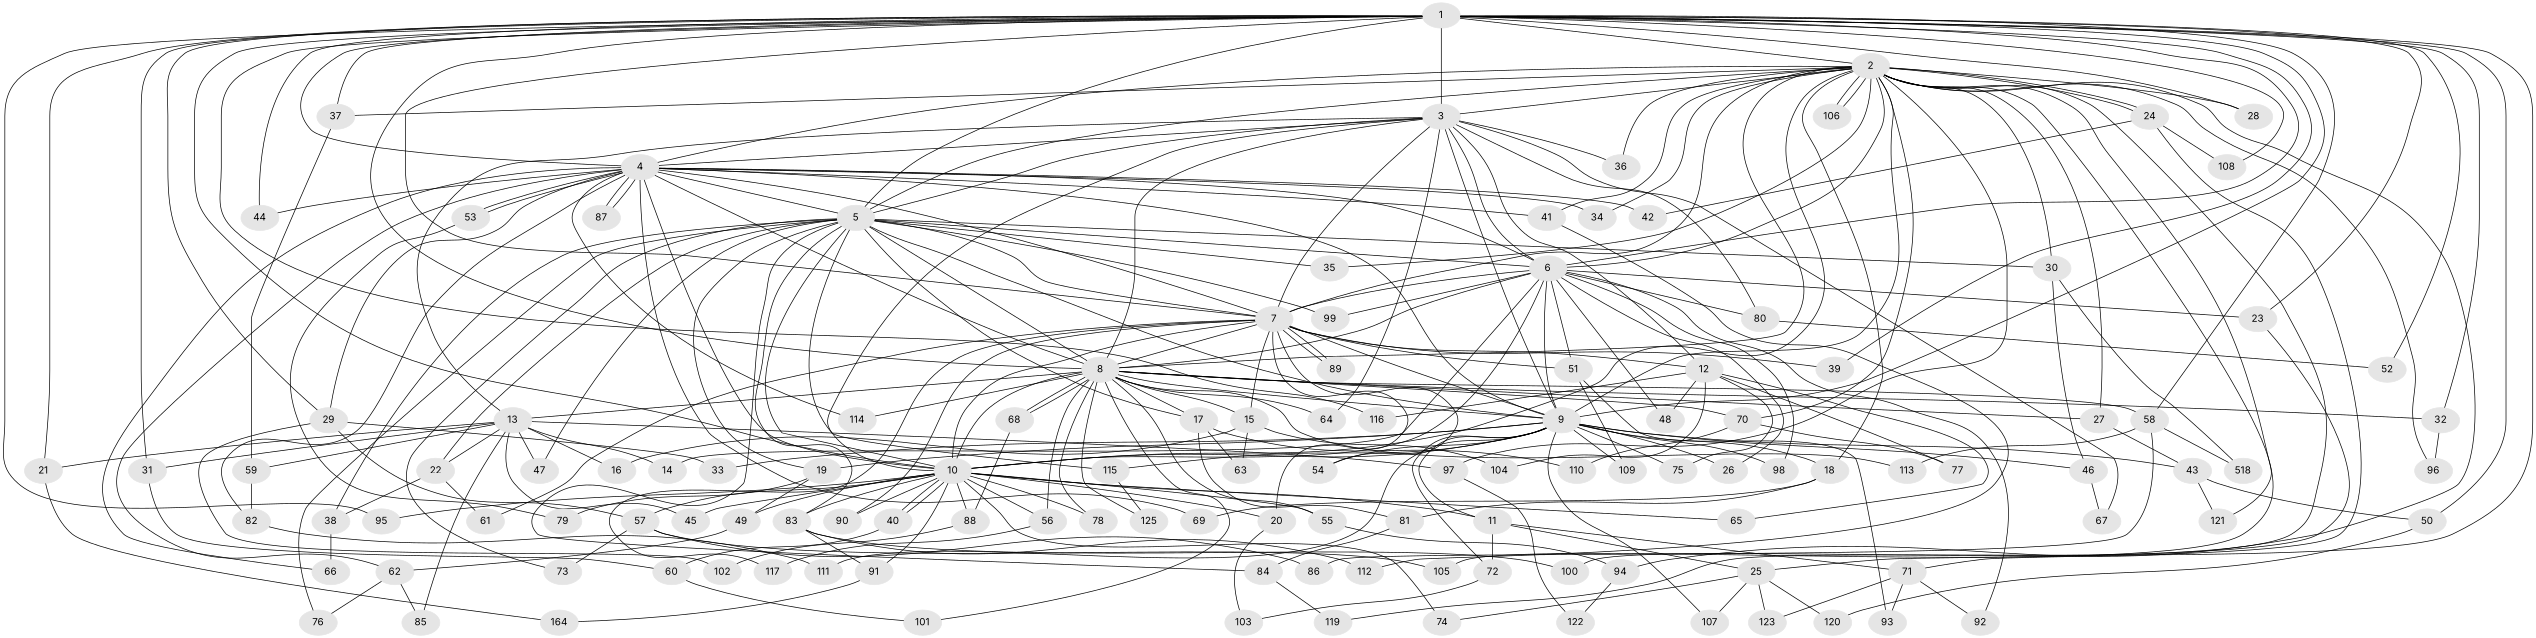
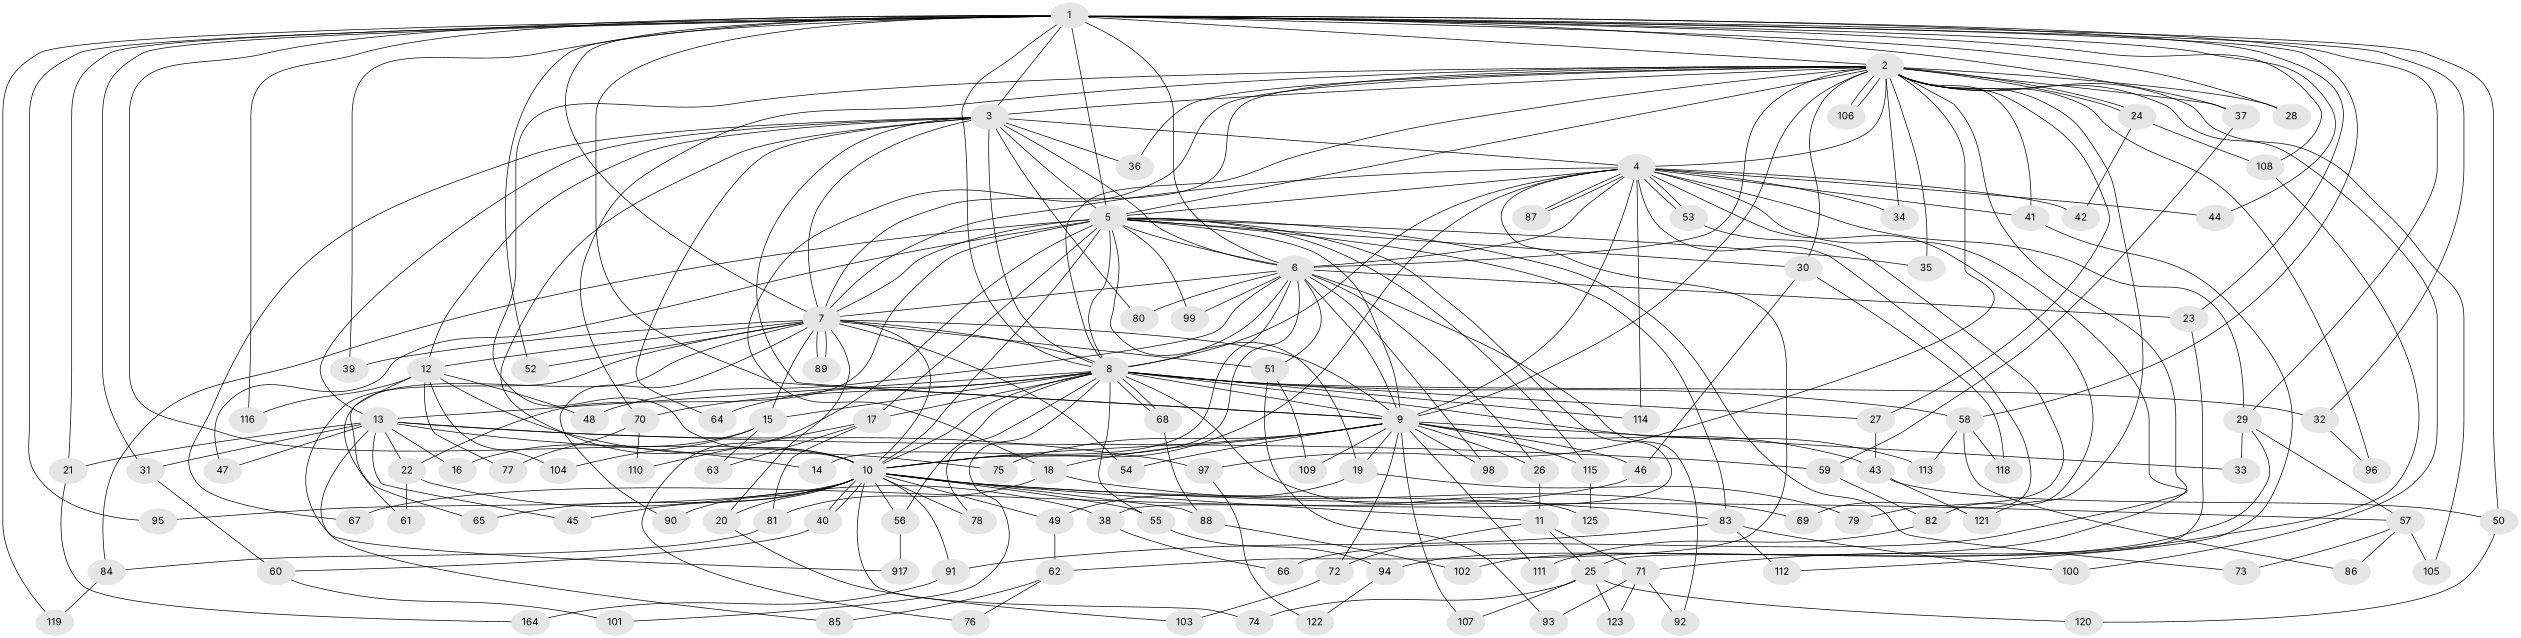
edge "1" -- "4": removed
edge "80" -- "52": now "7" -- "52"
edge "9" -- "11": now "26" -- "11"
node "518": label "518" -> "118"
edge "24" -- "71": now "108" -- "71"
node "117": label "117" -> "917"
